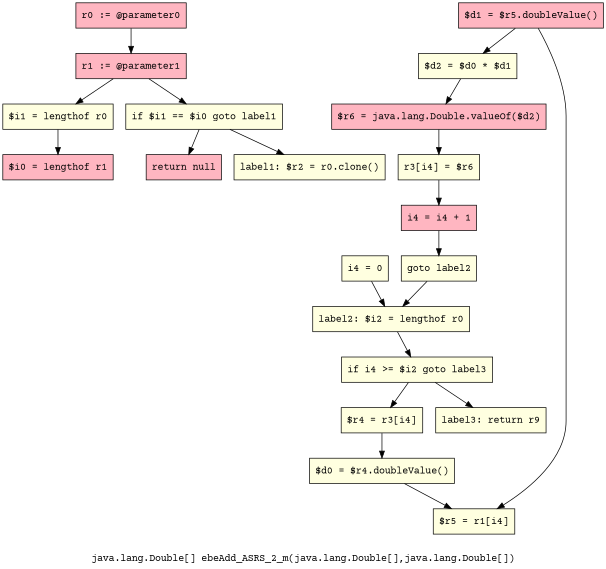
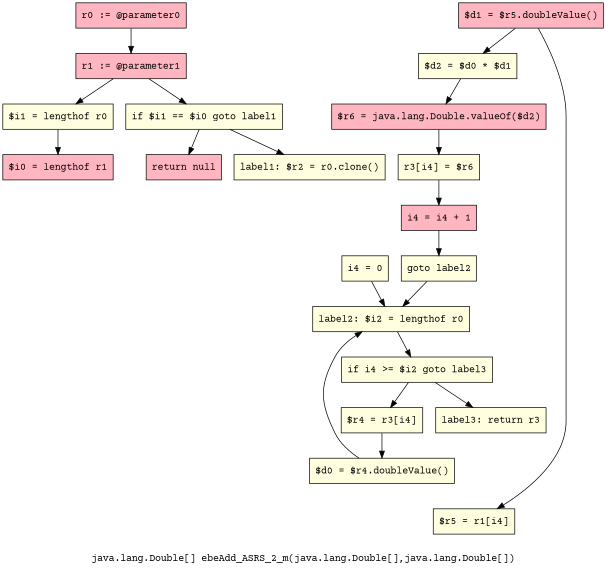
node "label3: return r9": label "label3: return r9" -> "label3: return r3"
edge "$d0 = $r4.doubleValue()" -> "$r5 = r1[i4]": now "$d0 = $r4.doubleValue()" -> "label2: $i2 = lengthof r0"
